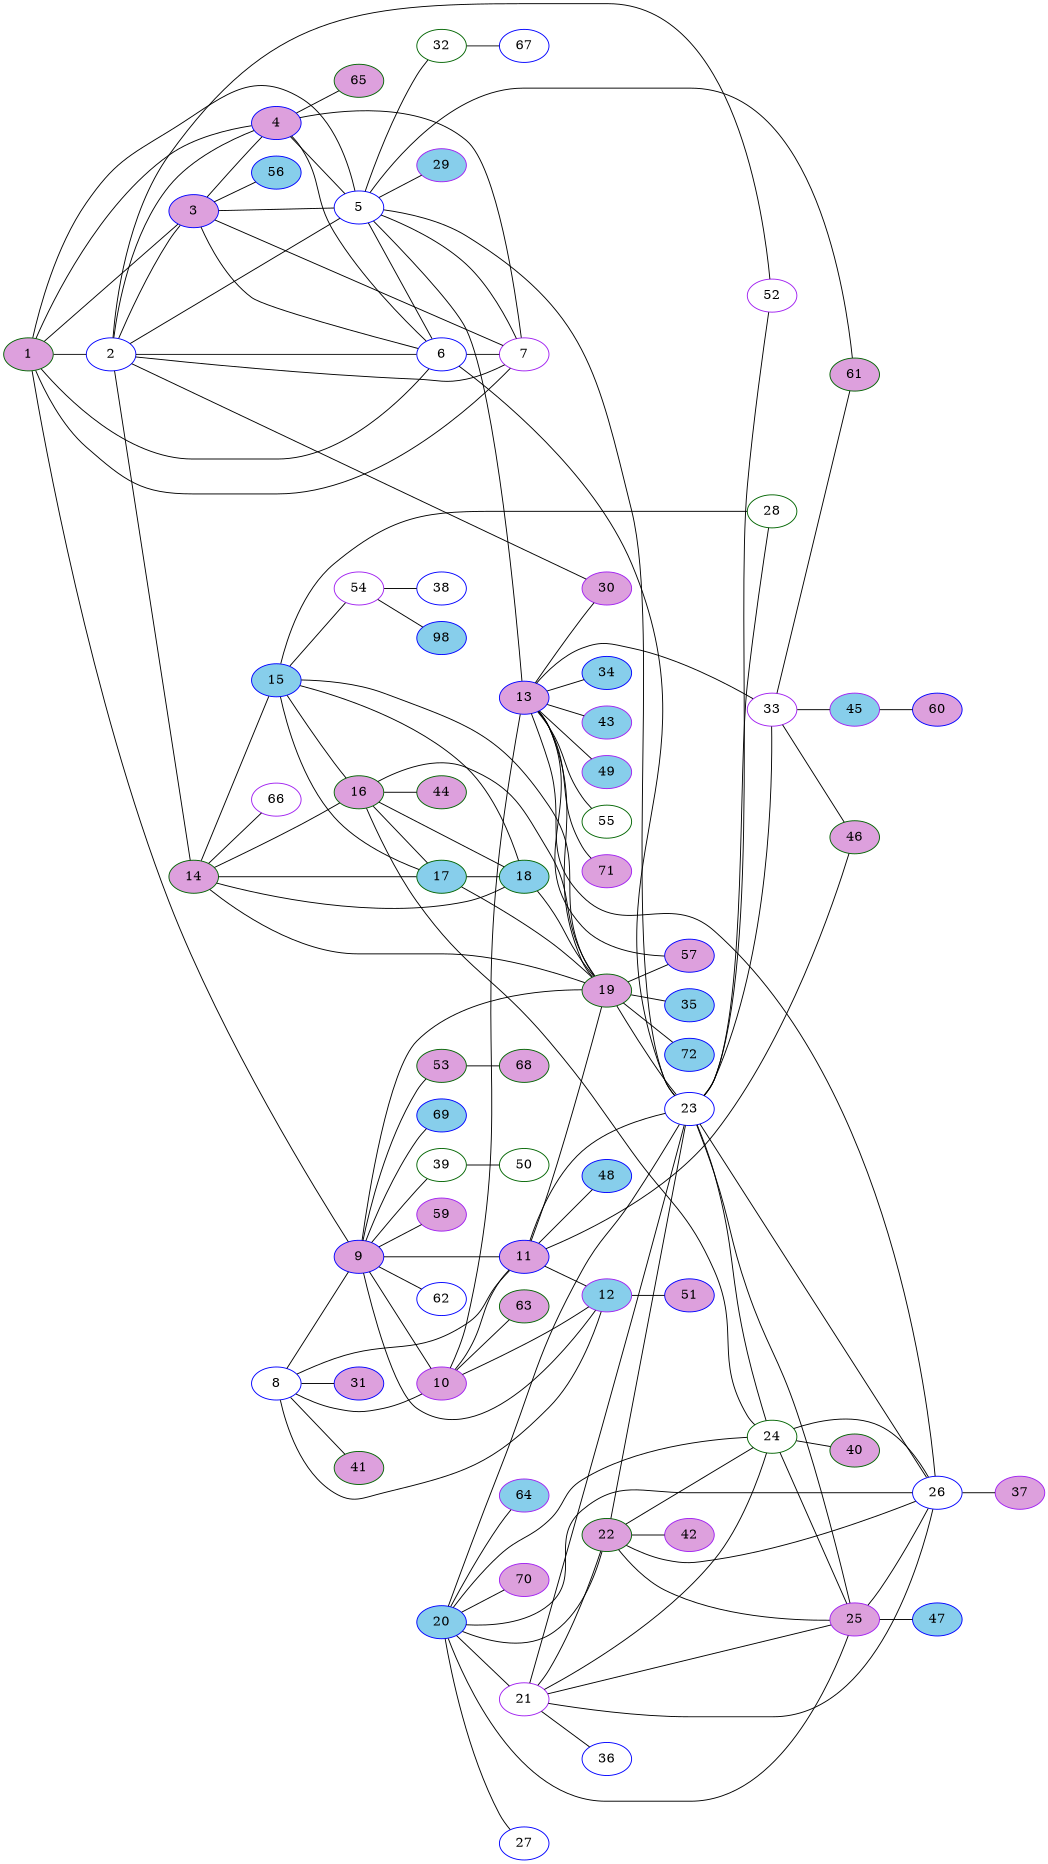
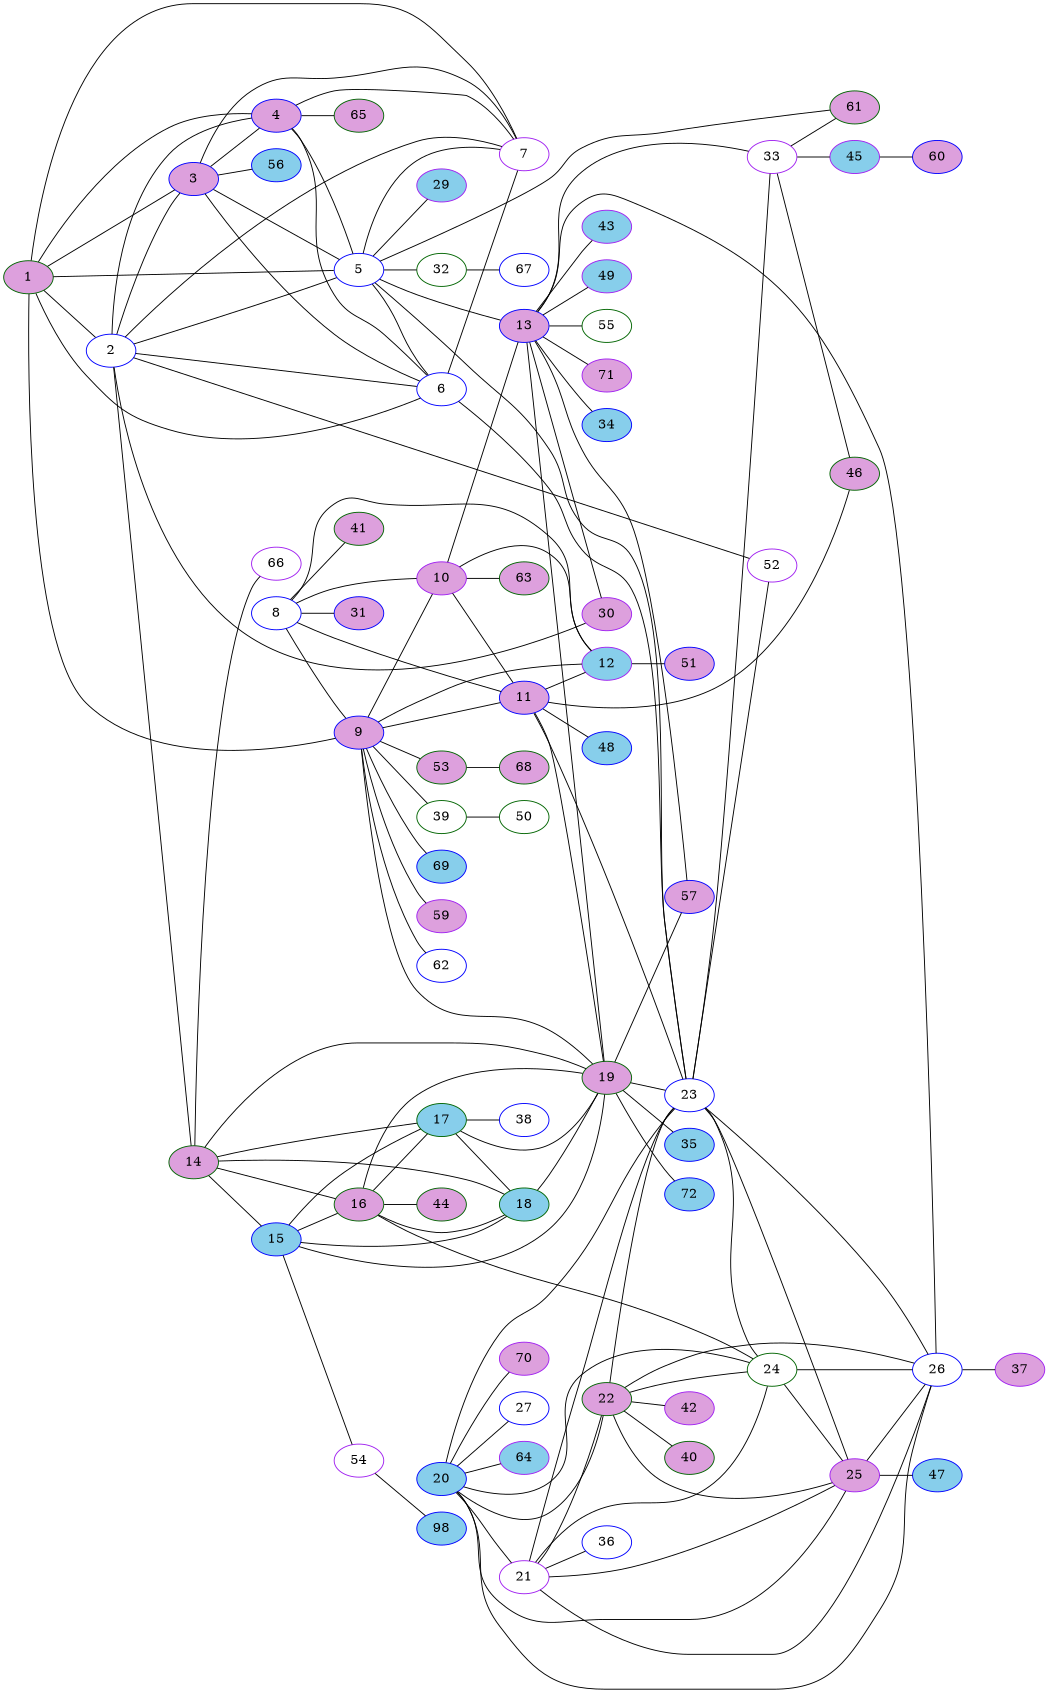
node "28": removed
edge "54" -- "38": now "17" -- "38"
edge "24" -- "40": now "22" -- "40"
